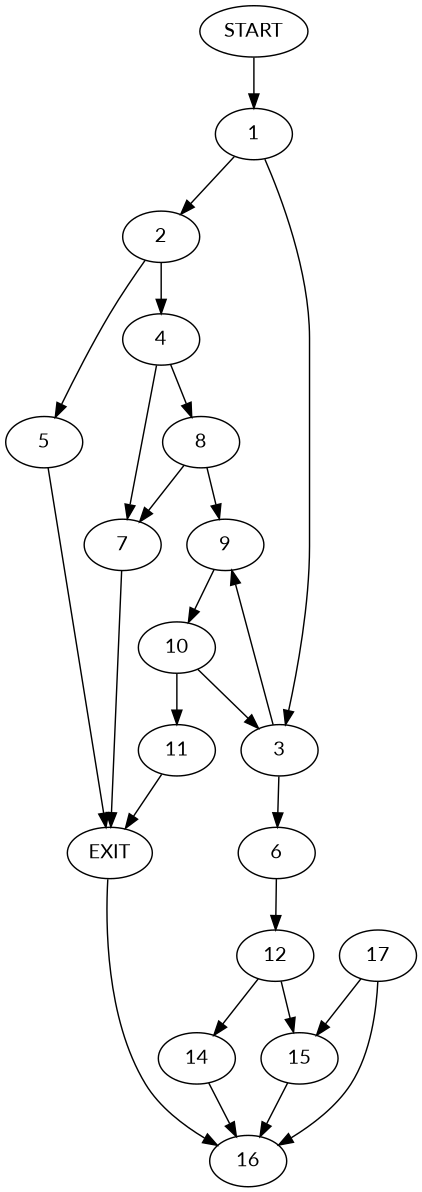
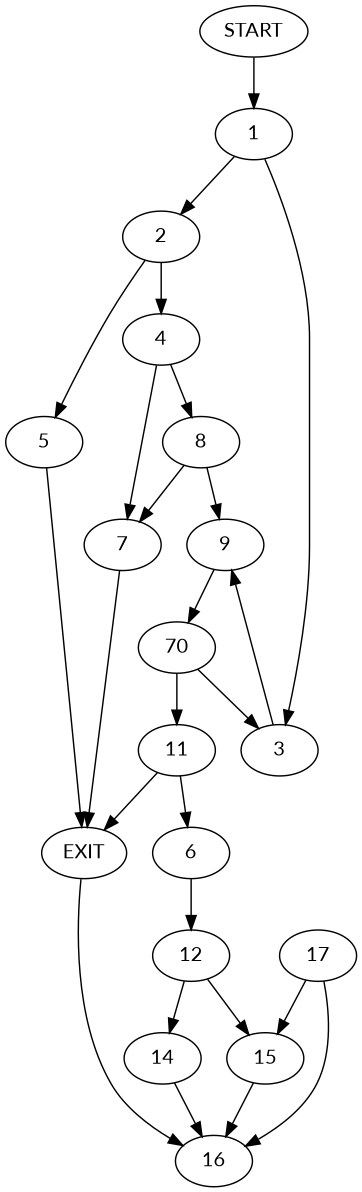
node "10": label "10" -> "70"
edge "3" -> "6": now "11" -> "6"
